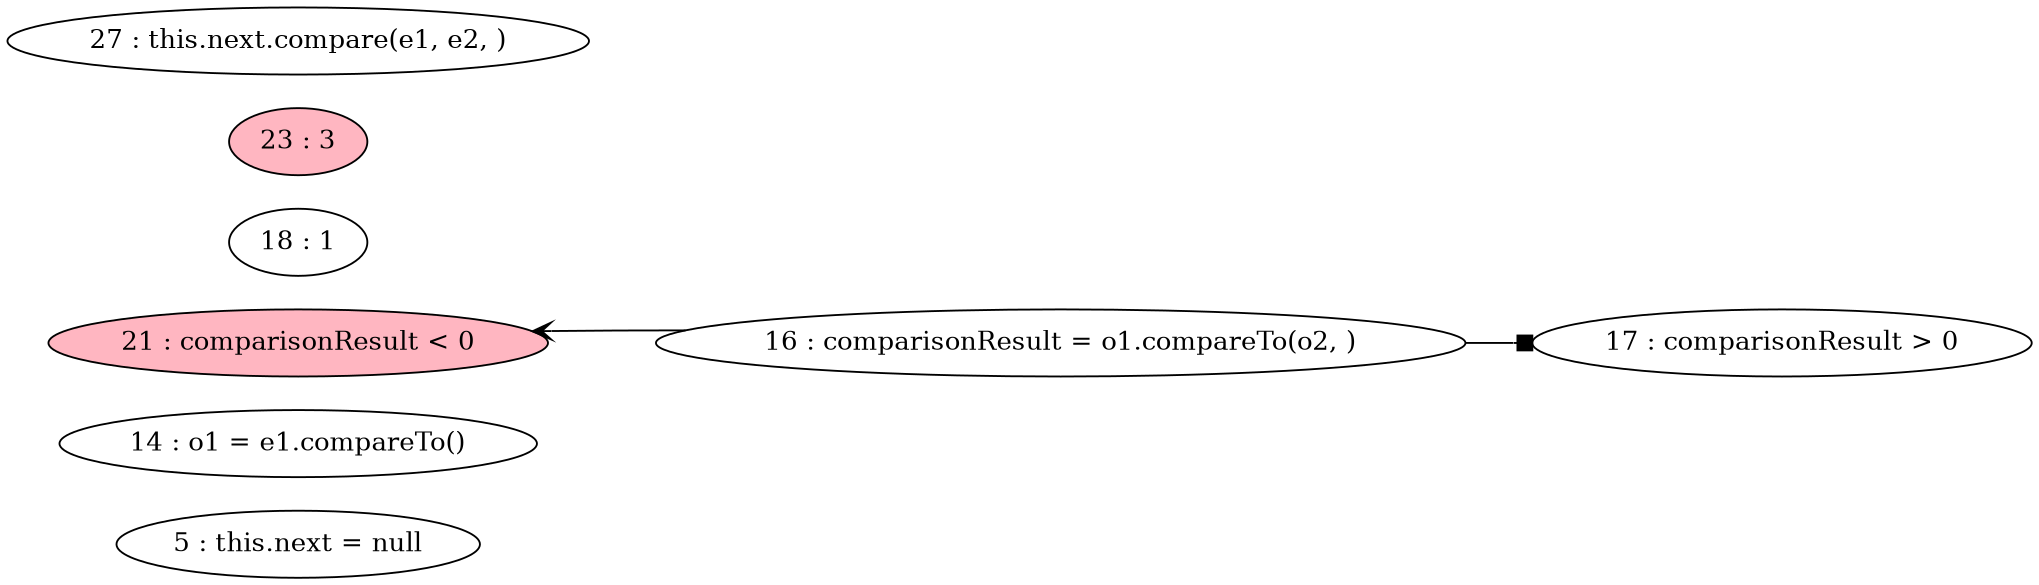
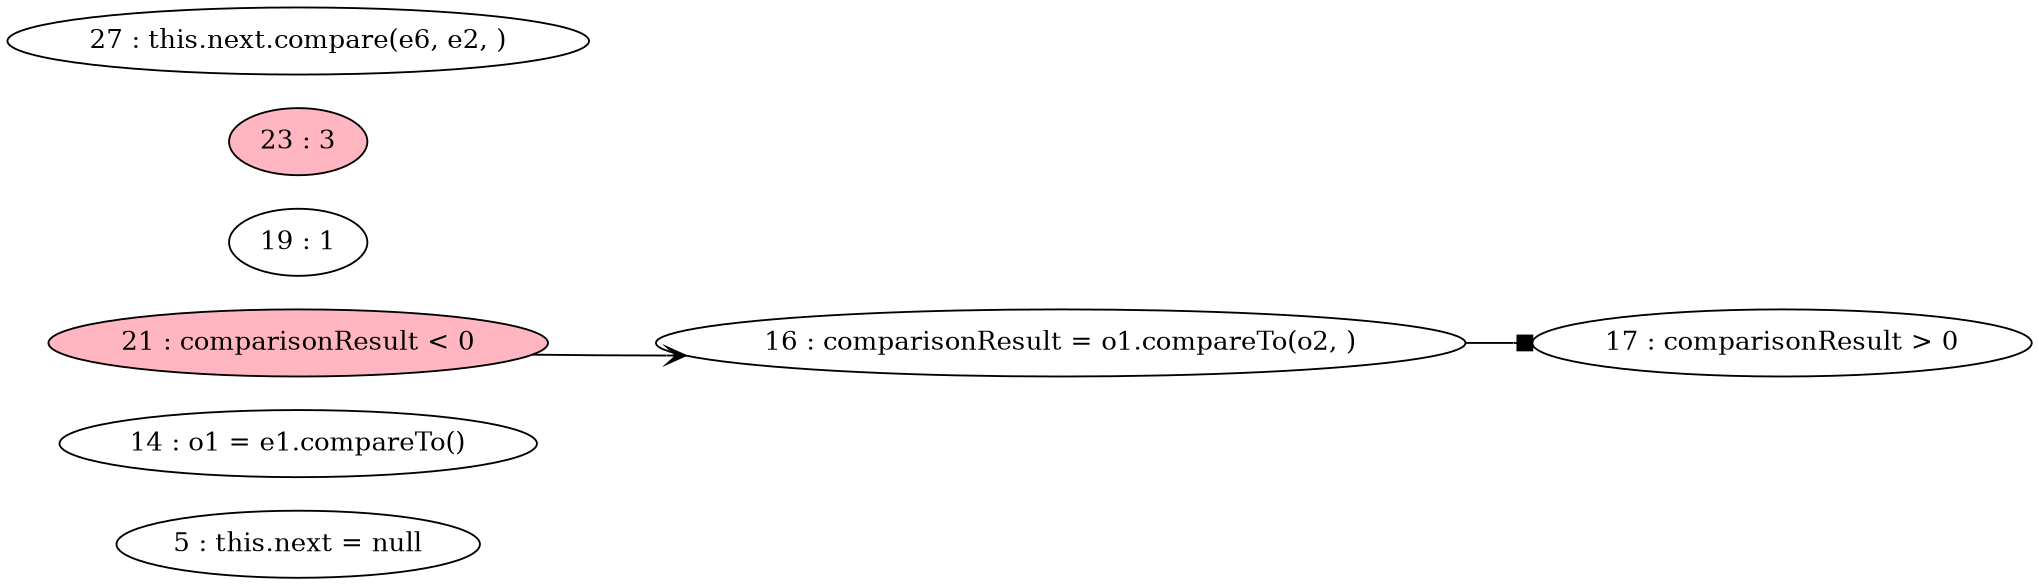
node "27 : this.next.compare(e1, e2, )": label "27 : this.next.compare(e1, e2, )" -> "27 : this.next.compare(e6, e2, )"
node "18 : 1": label "18 : 1" -> "19 : 1"
edge "16 : comparisonResult = o1.compareTo(o2, )" -> "21 : comparisonResult < 0": reversed
